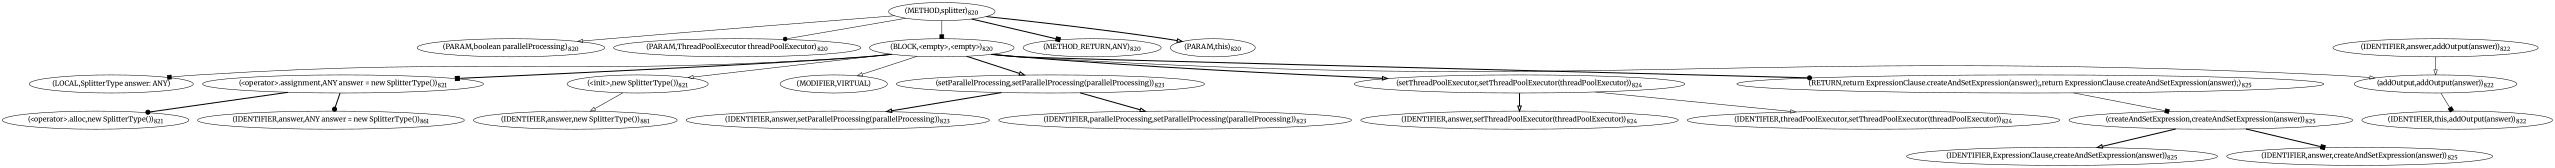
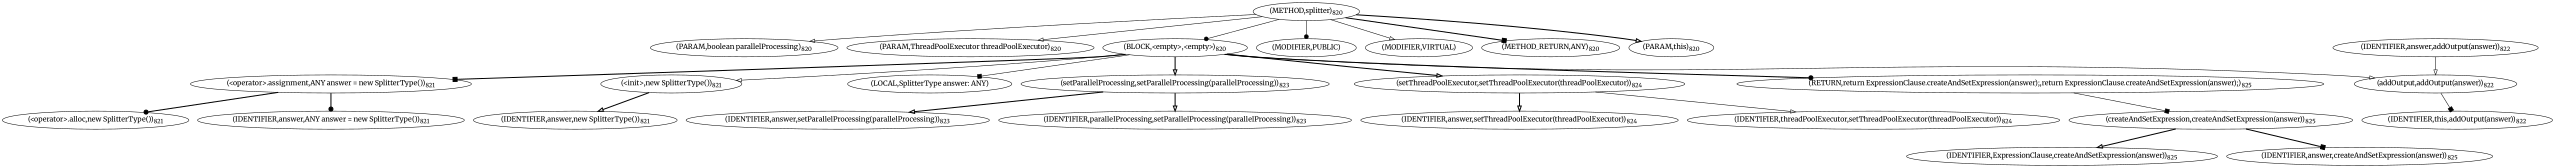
edge "(METHOD,splitter)" -> "(BLOCK,<empty>,<empty>)": arrowhead box -> dot
edge "(METHOD,splitter)" -> "(PARAM,ThreadPoolExecutor threadPoolExecutor)": arrowhead dot -> onormal
node "(MODIFIER,PUBLIC)": added
edge "(BLOCK,<empty>,<empty>)" -> "(MODIFIER,VIRTUAL)": now "(METHOD,splitter)" -> "(MODIFIER,VIRTUAL)"
edge "(<init>,new SplitterType())" -> "(IDENTIFIER,answer,new SplitterType())": style solid -> bold
node "(IDENTIFIER,answer,ANY answer = new SplitterType())": text "861" -> "821"
node "(IDENTIFIER,answer,new SplitterType())": text "881" -> "821"
